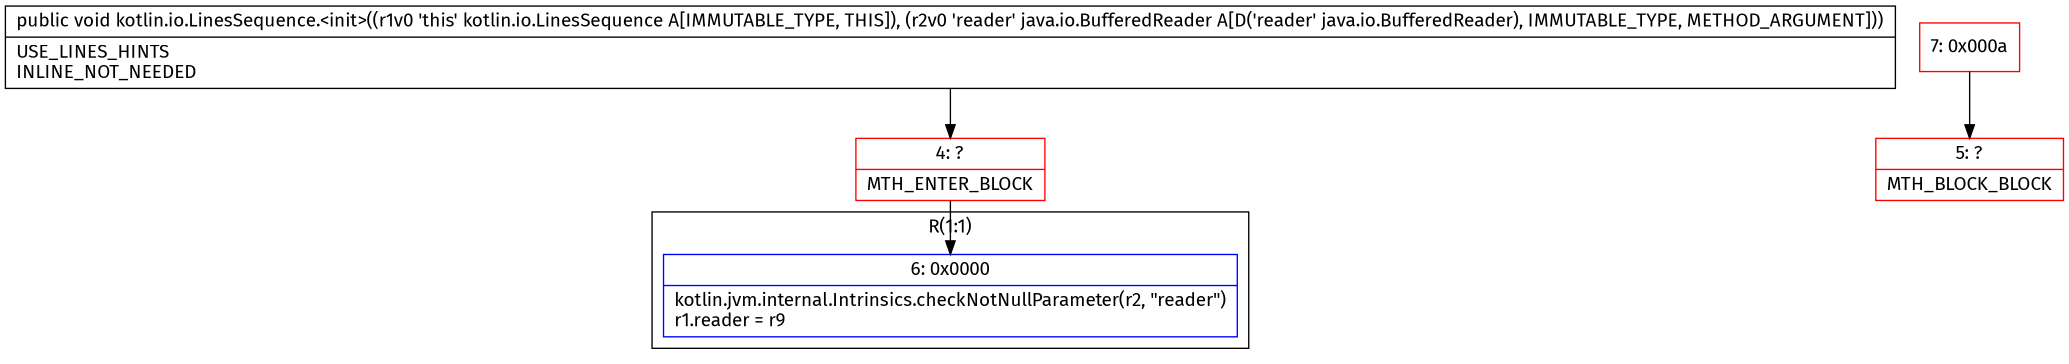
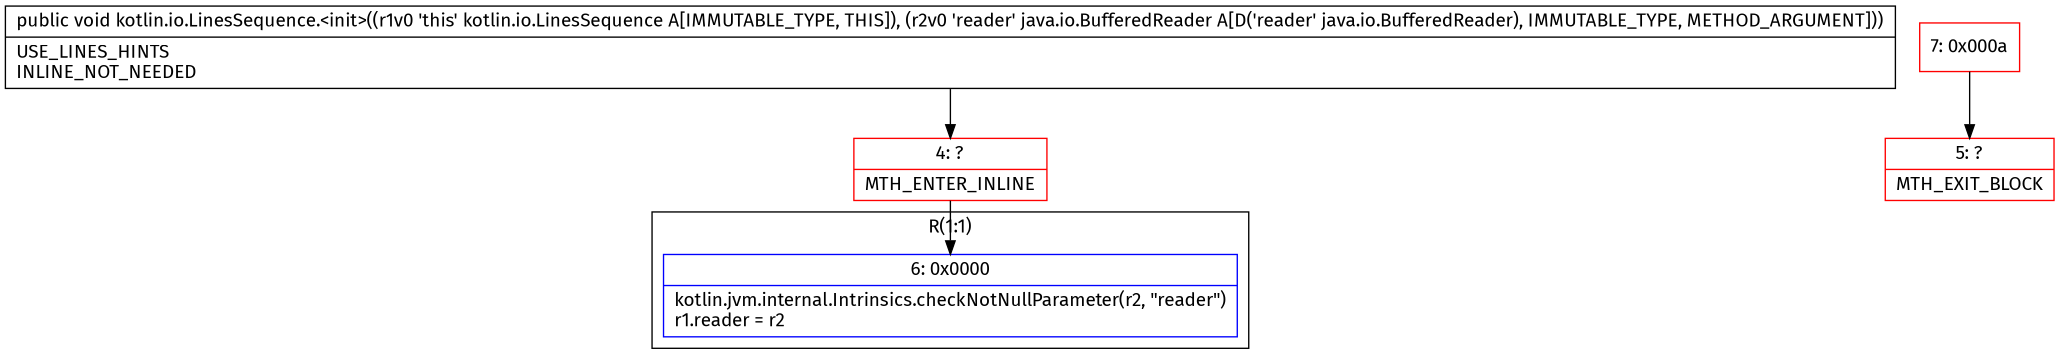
node "4: ?": text "MTH_ENTER_BLOCK" -> "MTH_ENTER_INLINE"
node "5: ?": text "MTH_BLOCK_BLOCK" -> "MTH_EXIT_BLOCK"
node "6: 0x0000": text "r1.reader = r9" -> "r1.reader = r2"
